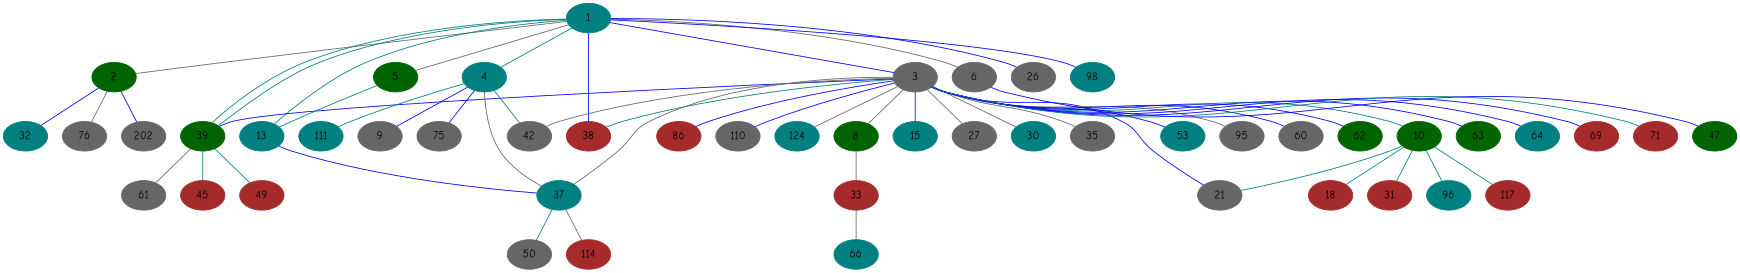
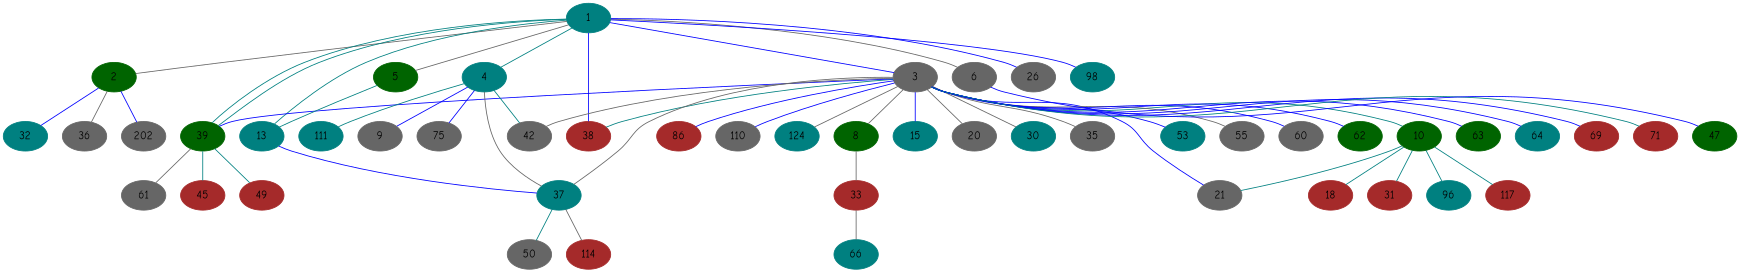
node "76": label "76" -> "36"
node "27": label "27" -> "20"
node "95": label "95" -> "55"
